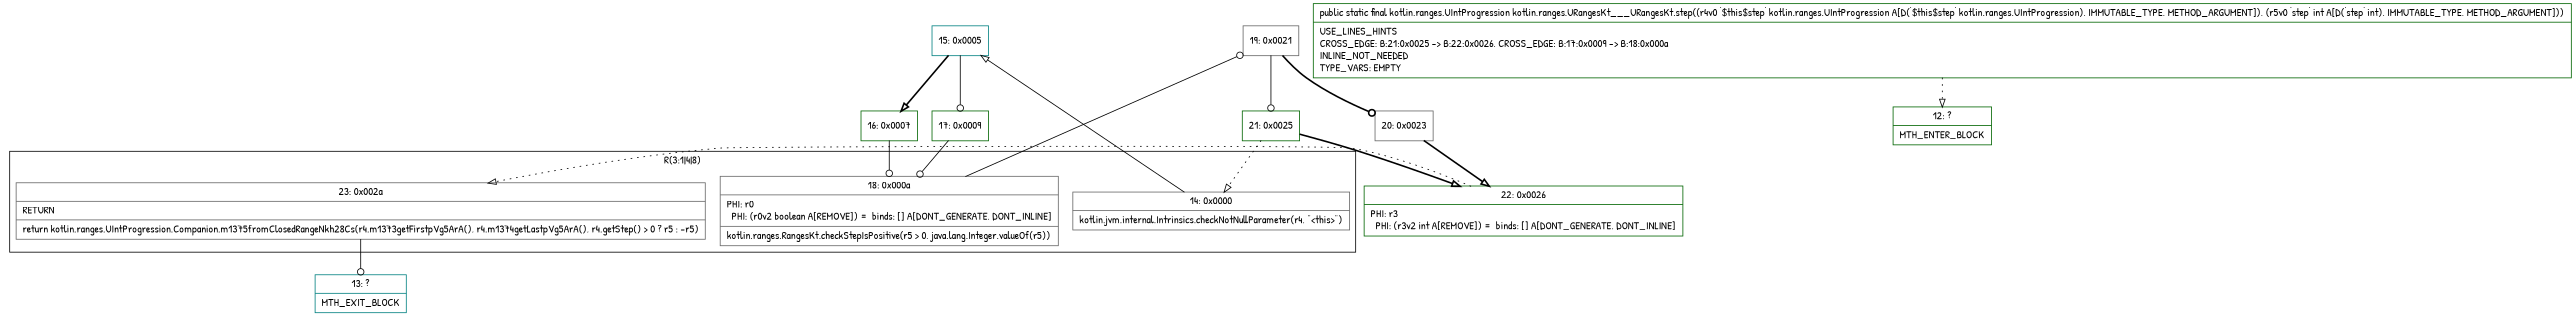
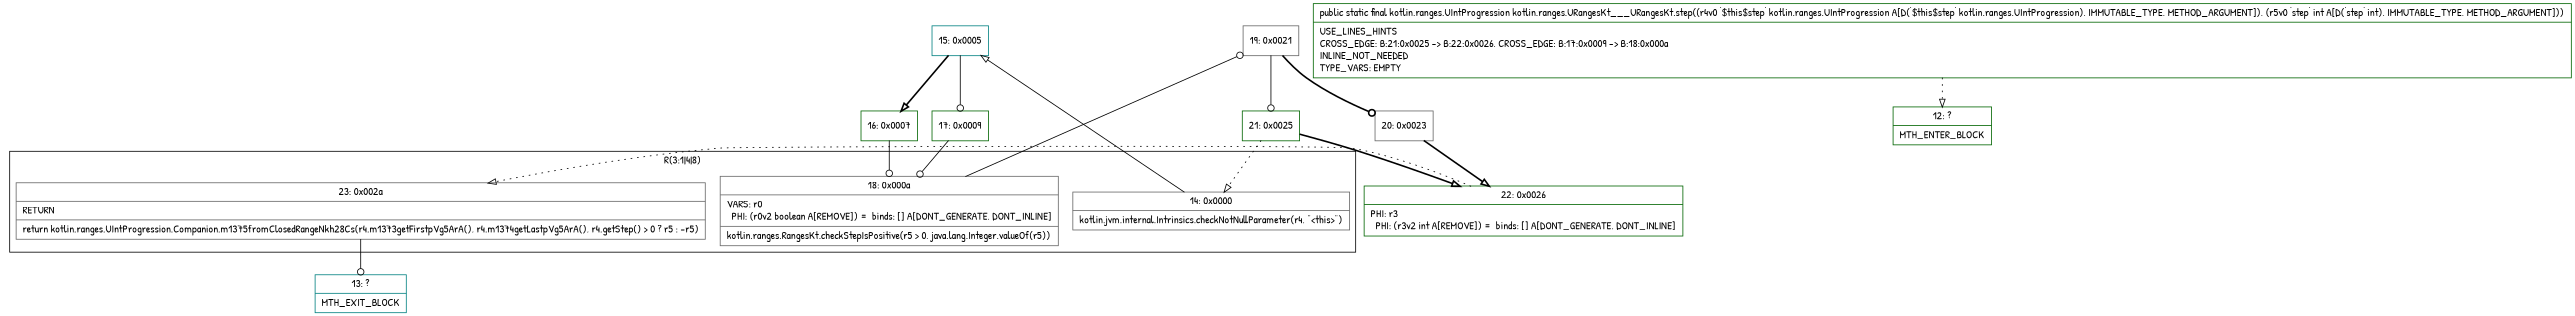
node "18: 0x000a": text "PHI: r0" -> "VARS: r0"
